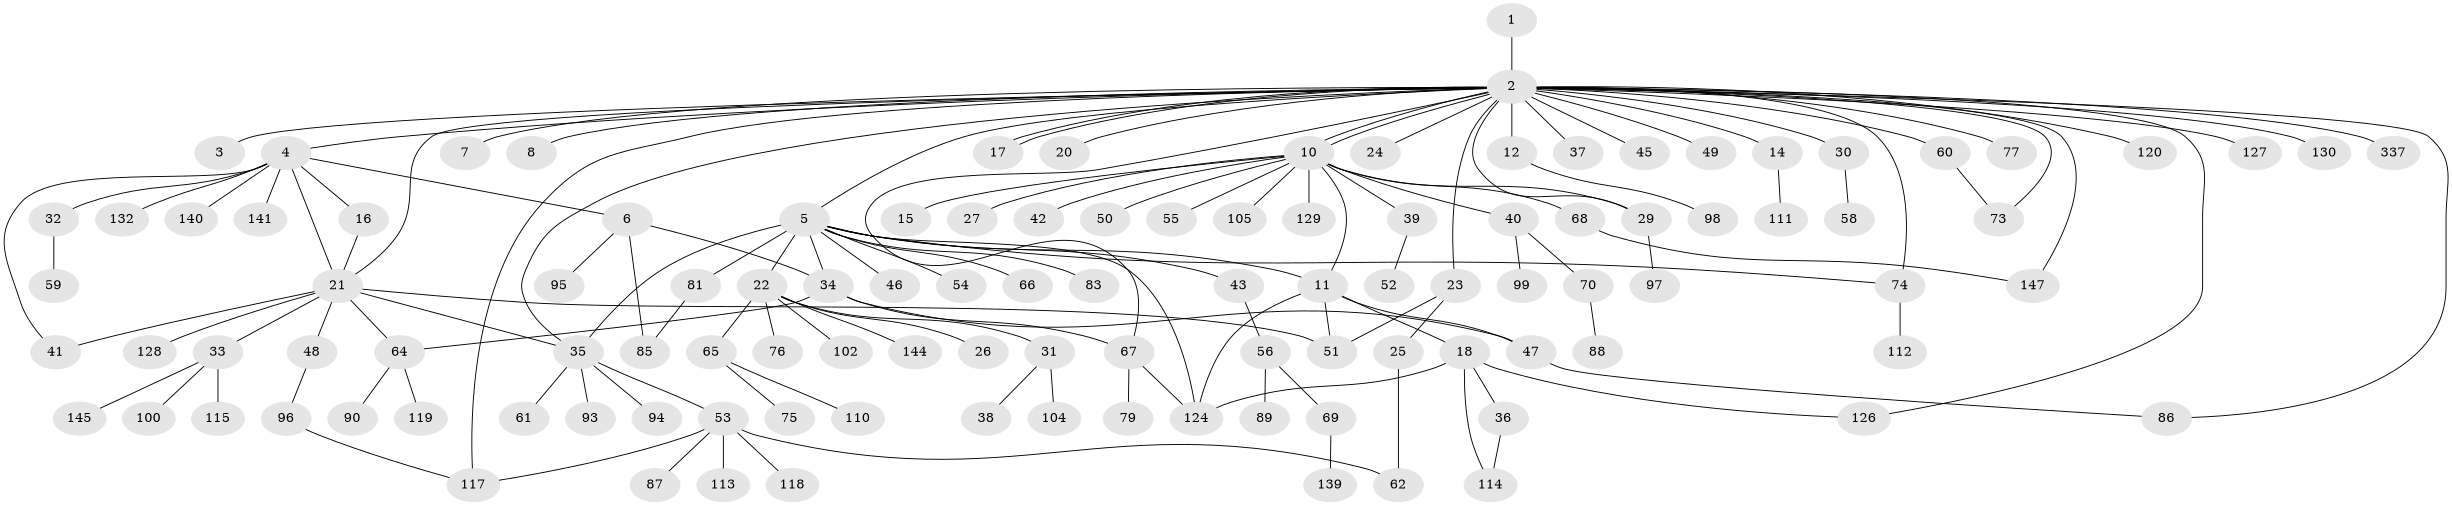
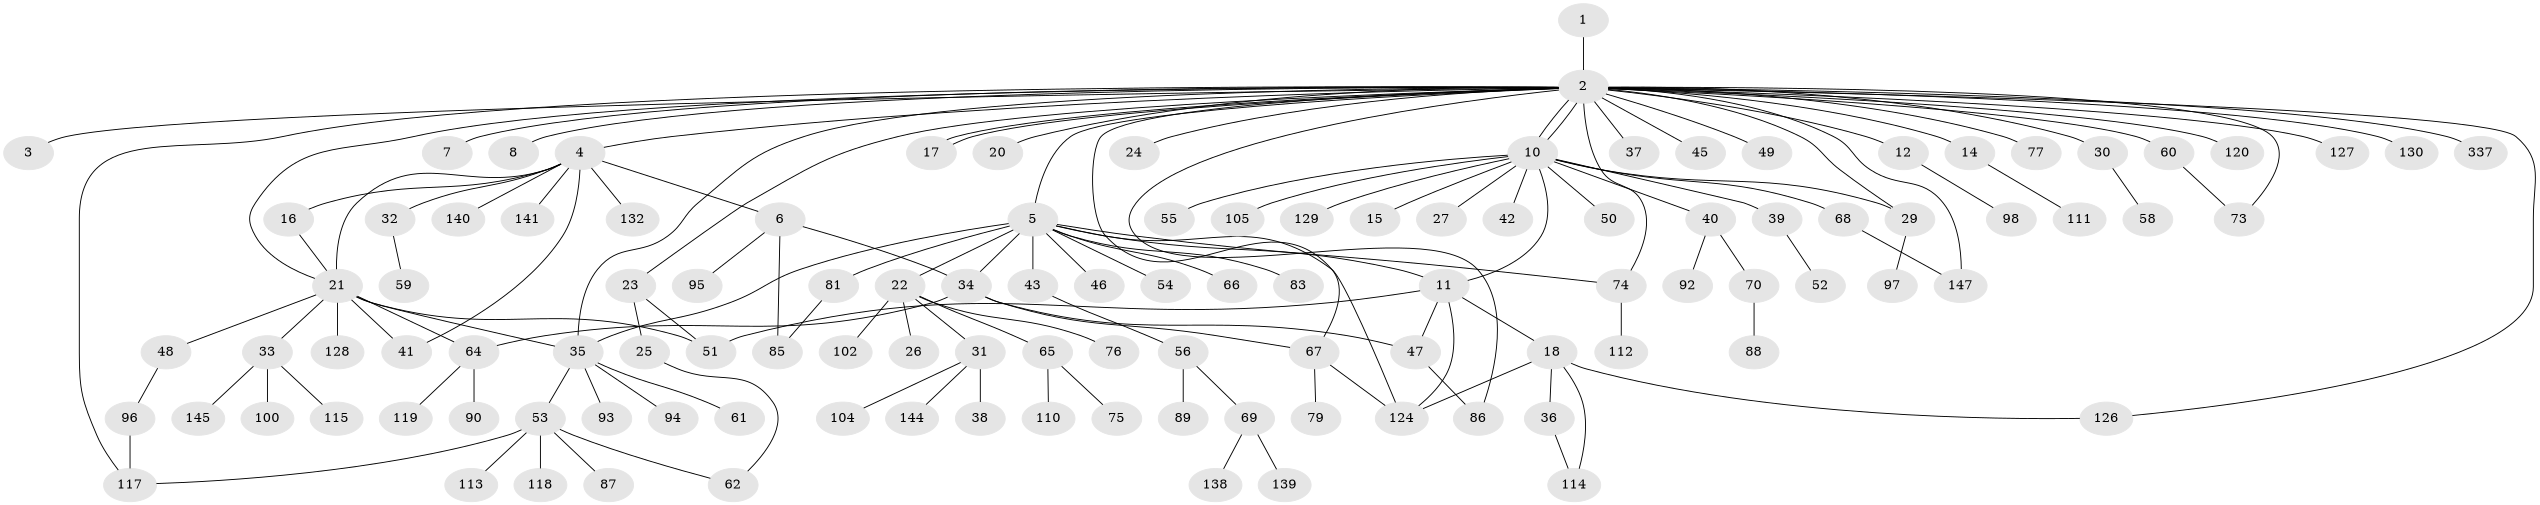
node "99": label "99" -> "92"
edge "22" -- "144": now "31" -- "144"
node "138": added
